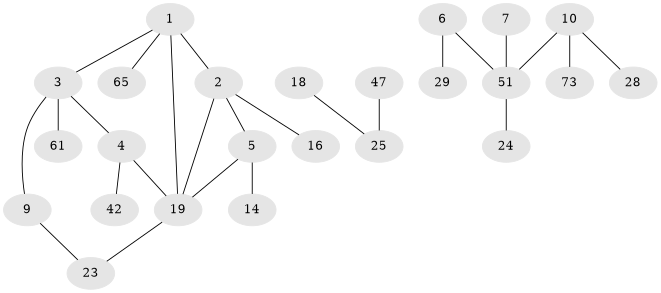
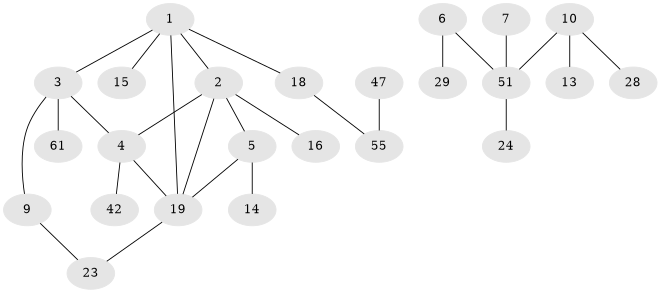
edge "1" -- "18": added
node "65": label "65" -> "15"
node "73": label "73" -> "13"
edge "2" -- "4": added
node "25": label "25" -> "55"
